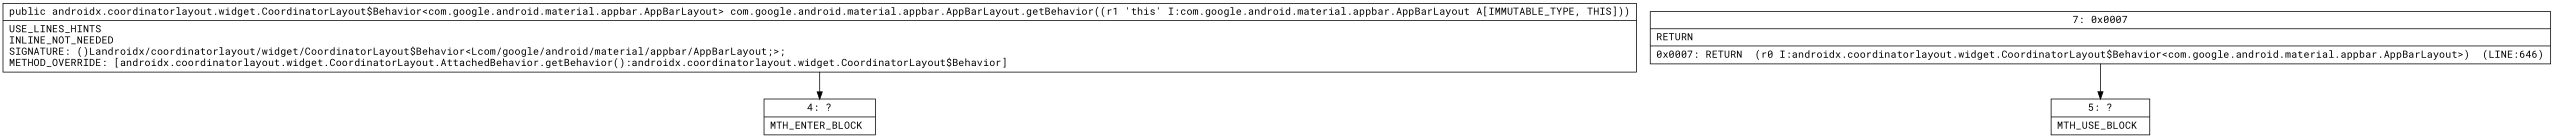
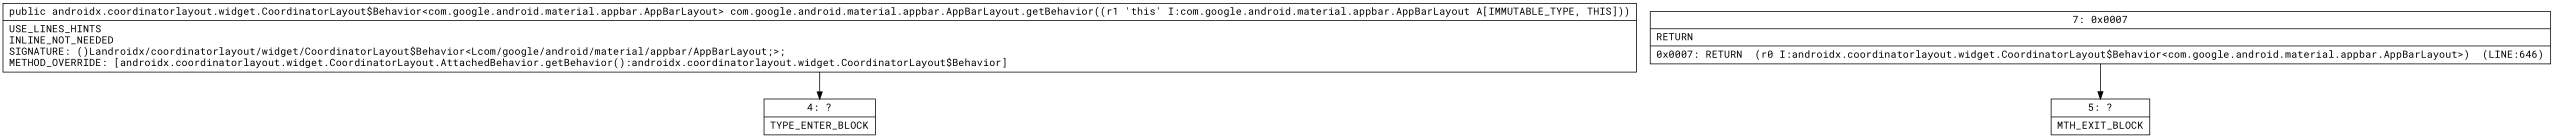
node "4: ?": text "MTH_ENTER_BLOCK" -> "TYPE_ENTER_BLOCK"
node "5: ?": text "MTH_USE_BLOCK" -> "MTH_EXIT_BLOCK"
